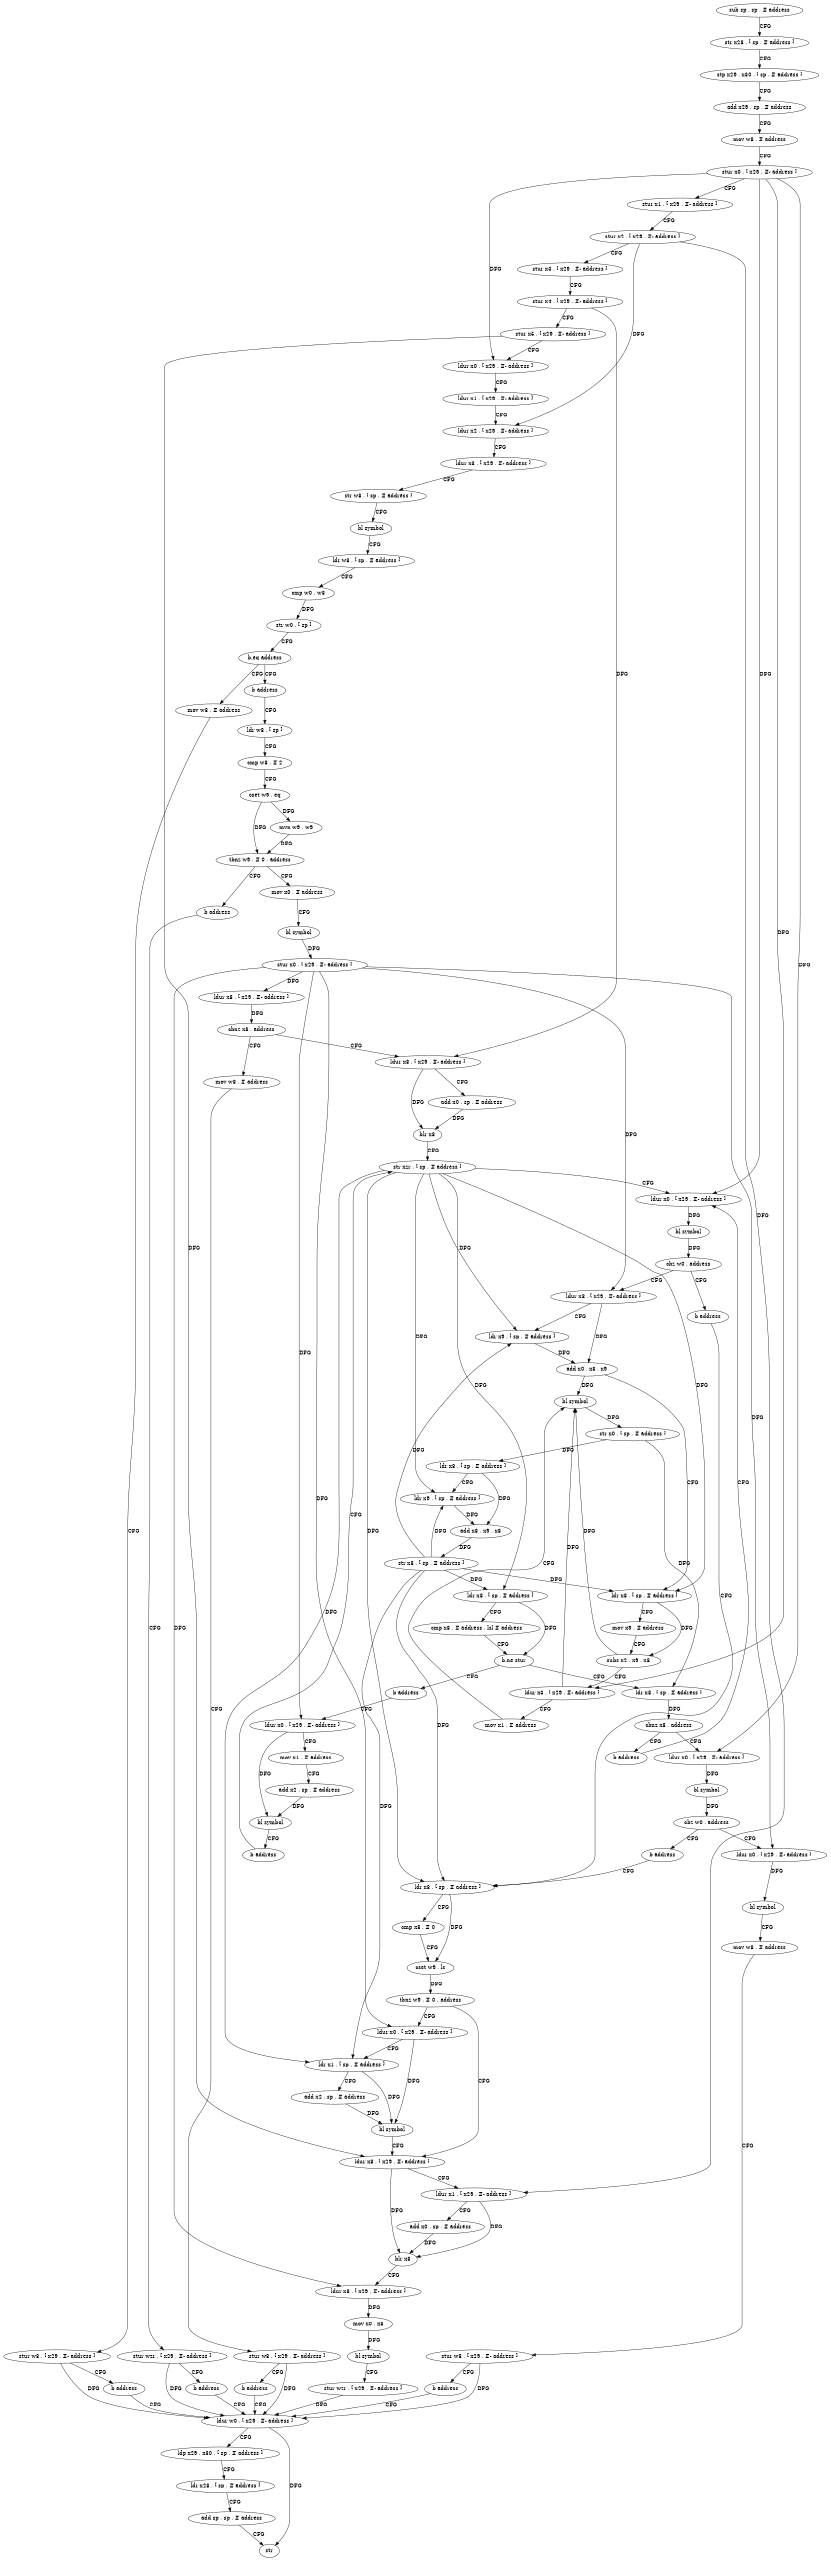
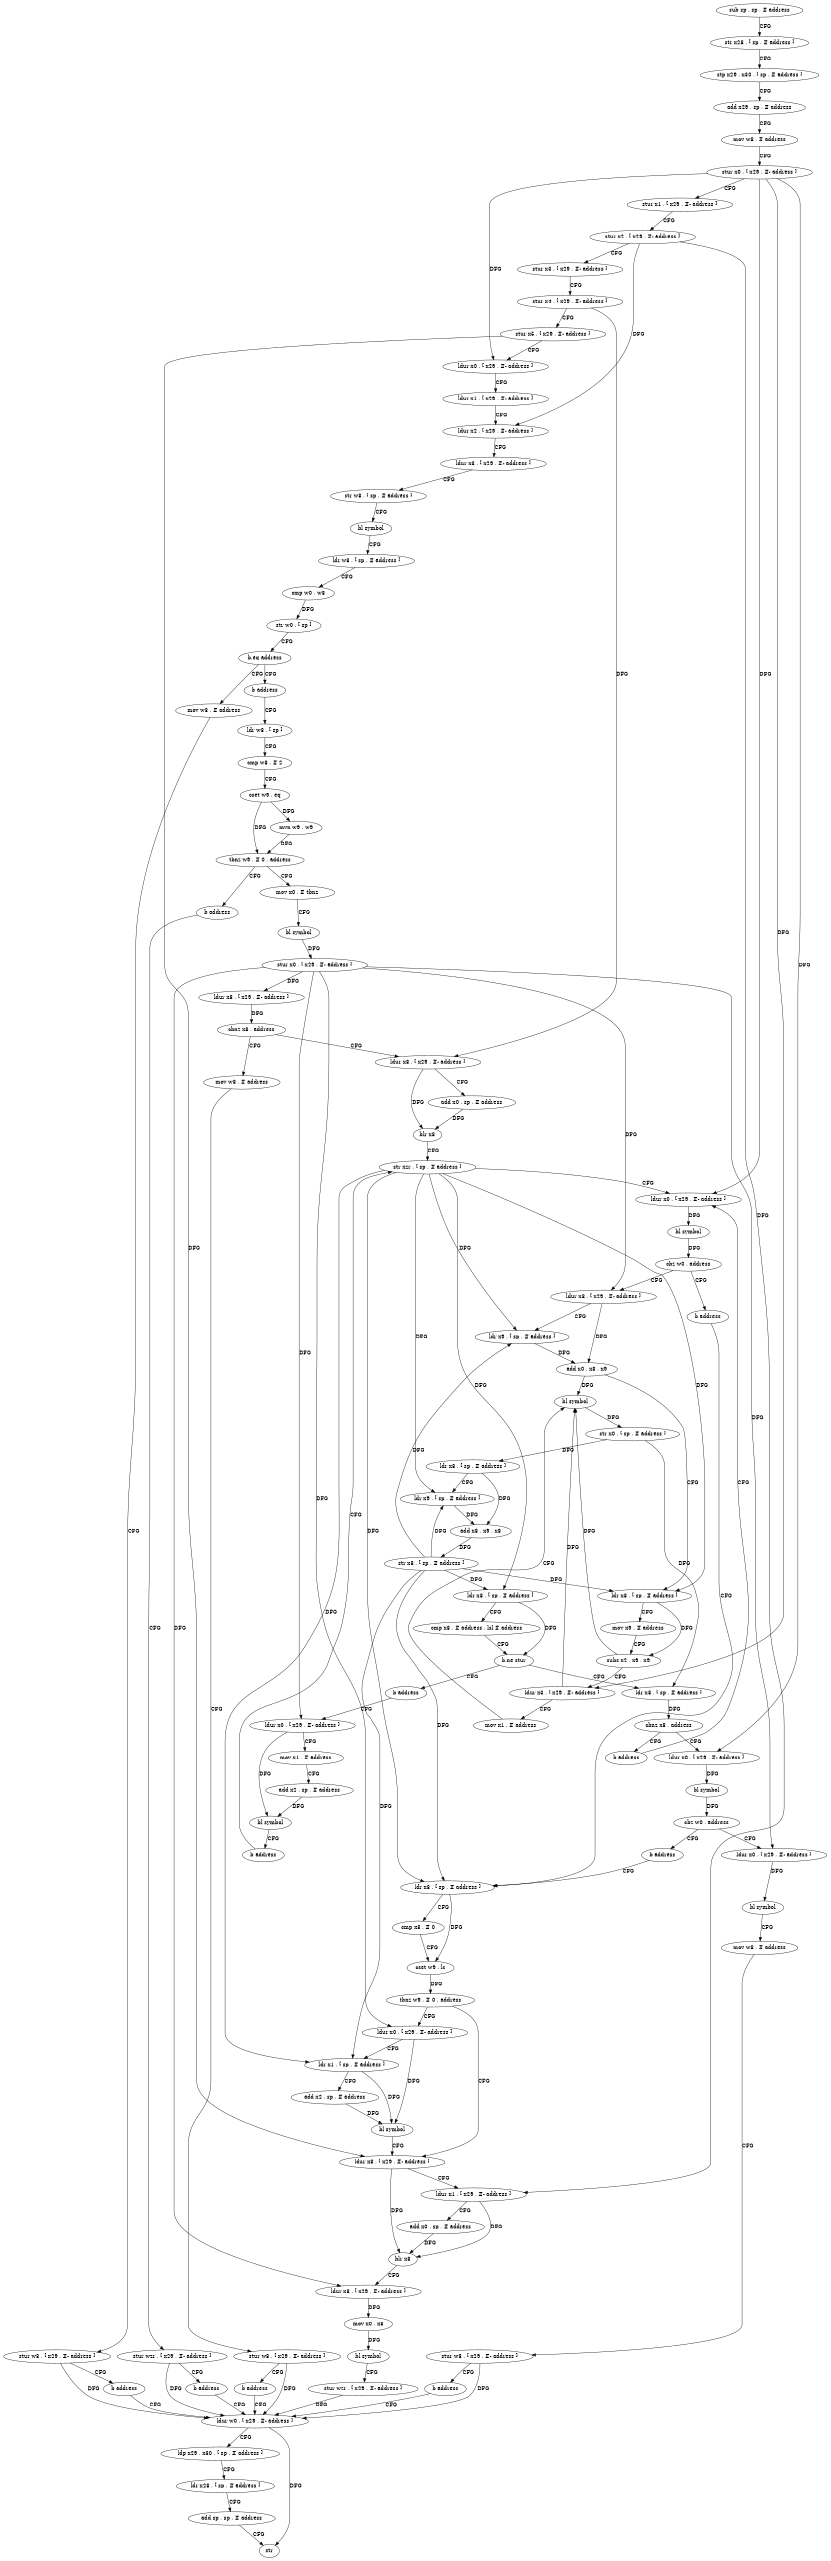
node "mov x0 , # address": label "mov x0 , # address" -> "mov x0 , # tbnz"
node "subs x2 , x9 , x8": label "subs x2 , x9 , x8" -> "subs x2 , x9 , x9"
